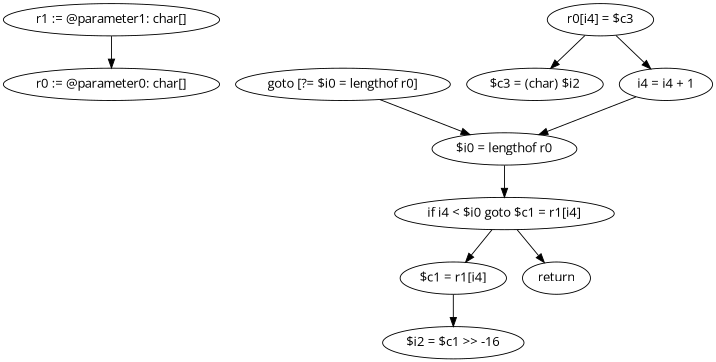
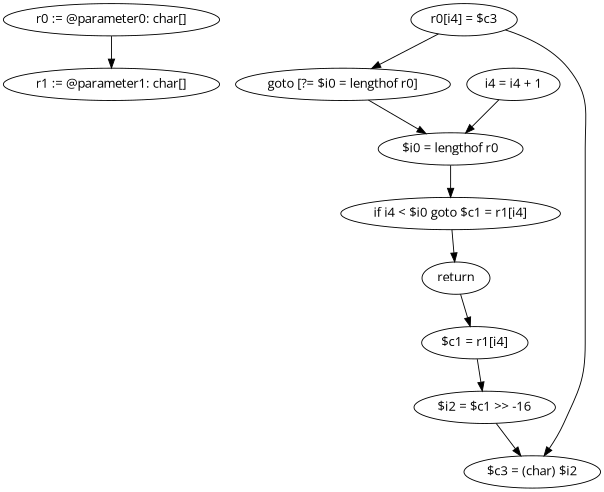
edge "r1 := @parameter1: char[]" -> "r0 := @parameter0: char[]": reversed
edge "r0[i4] = $c3" -> "i4 = i4 + 1": now "r0[i4] = $c3" -> "goto [?= $i0 = lengthof r0]"
edge "if i4 < $i0 goto $c1 = r1[i4]" -> "$c1 = r1[i4]": now "return" -> "$c1 = r1[i4]"
edge "$i2 = $c1 >> -16" -> "$c3 = (char) $i2": added
